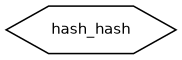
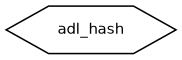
node "hash_hash": label "hash_hash" -> "adl_hash"
